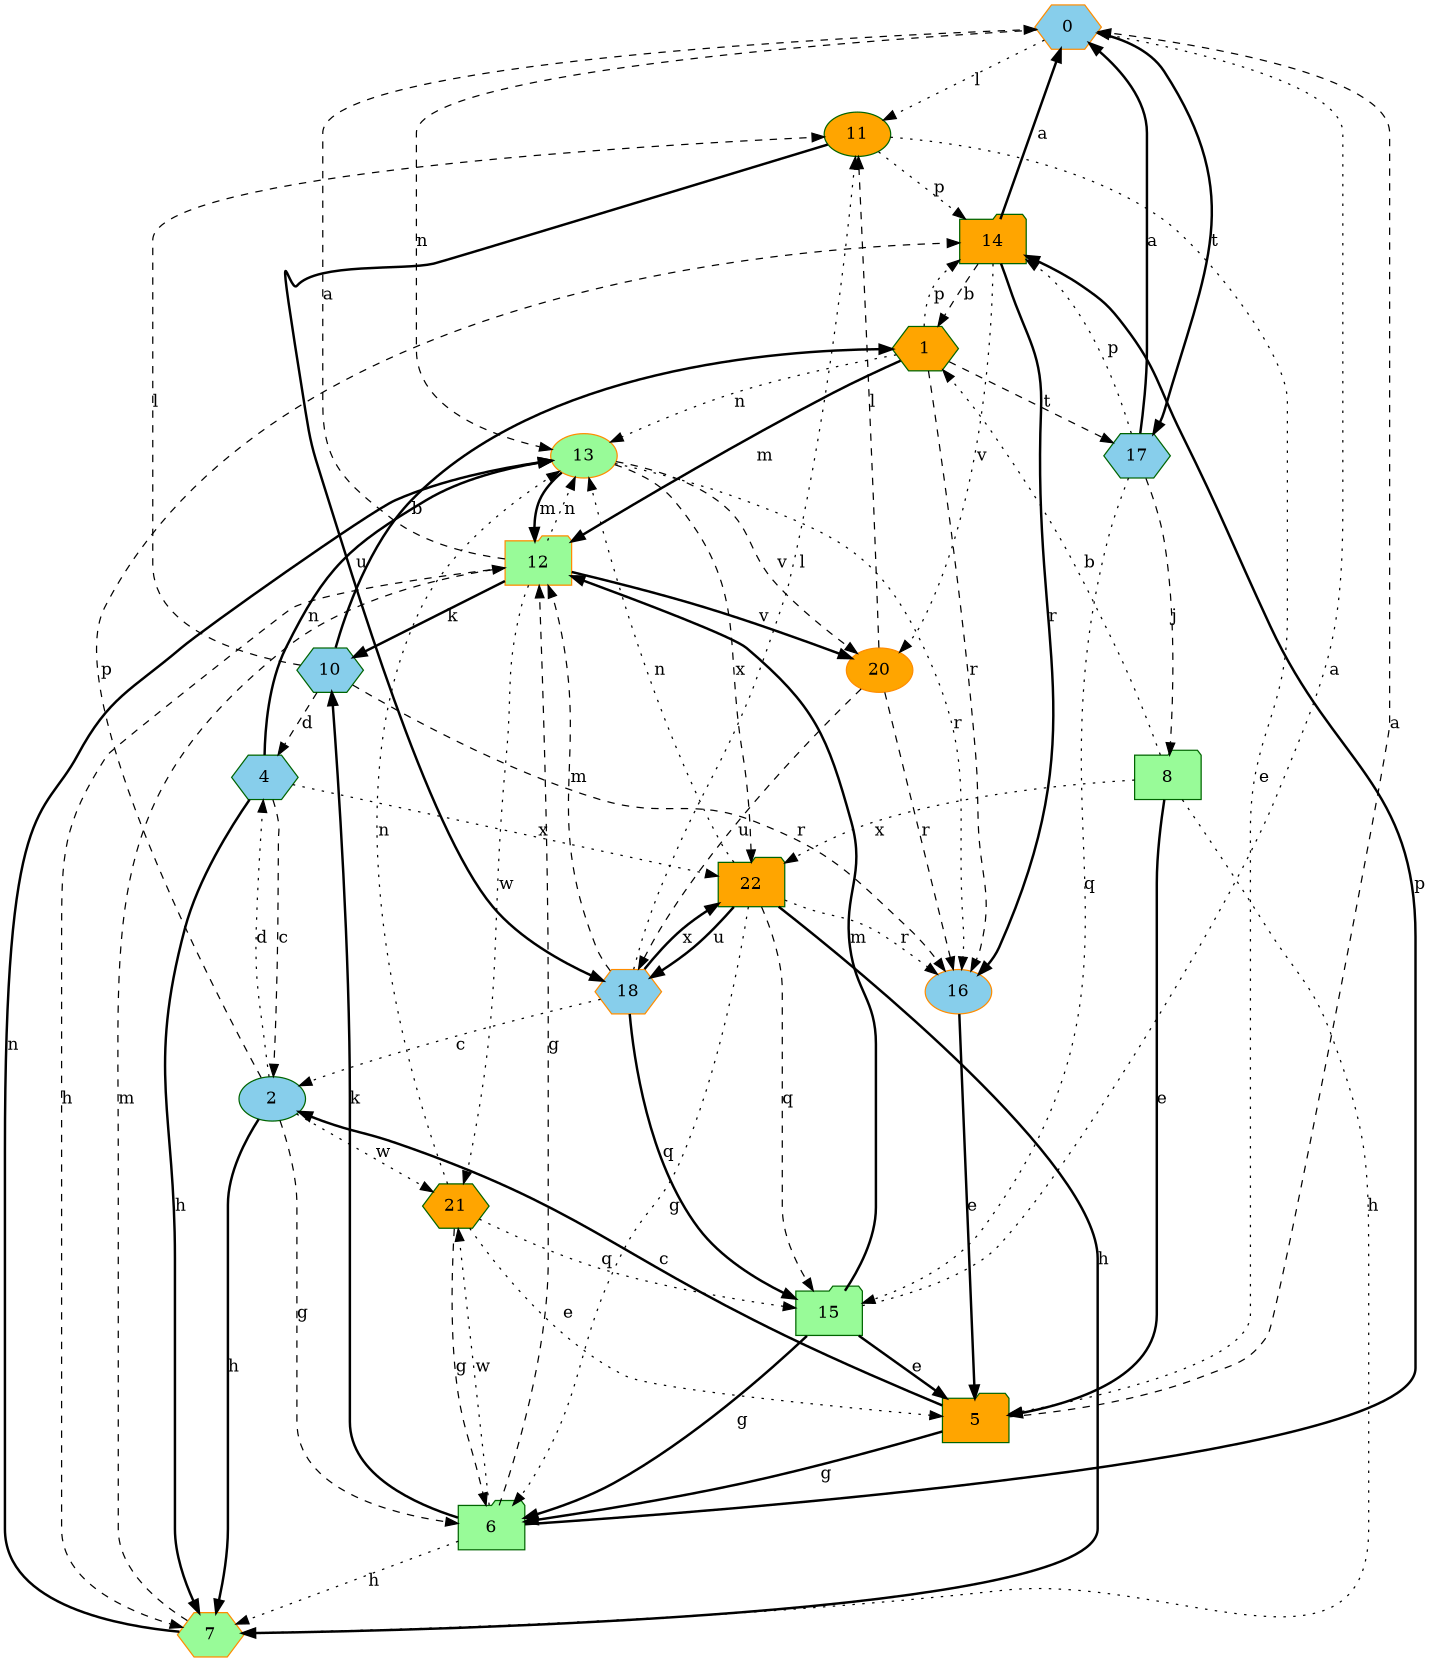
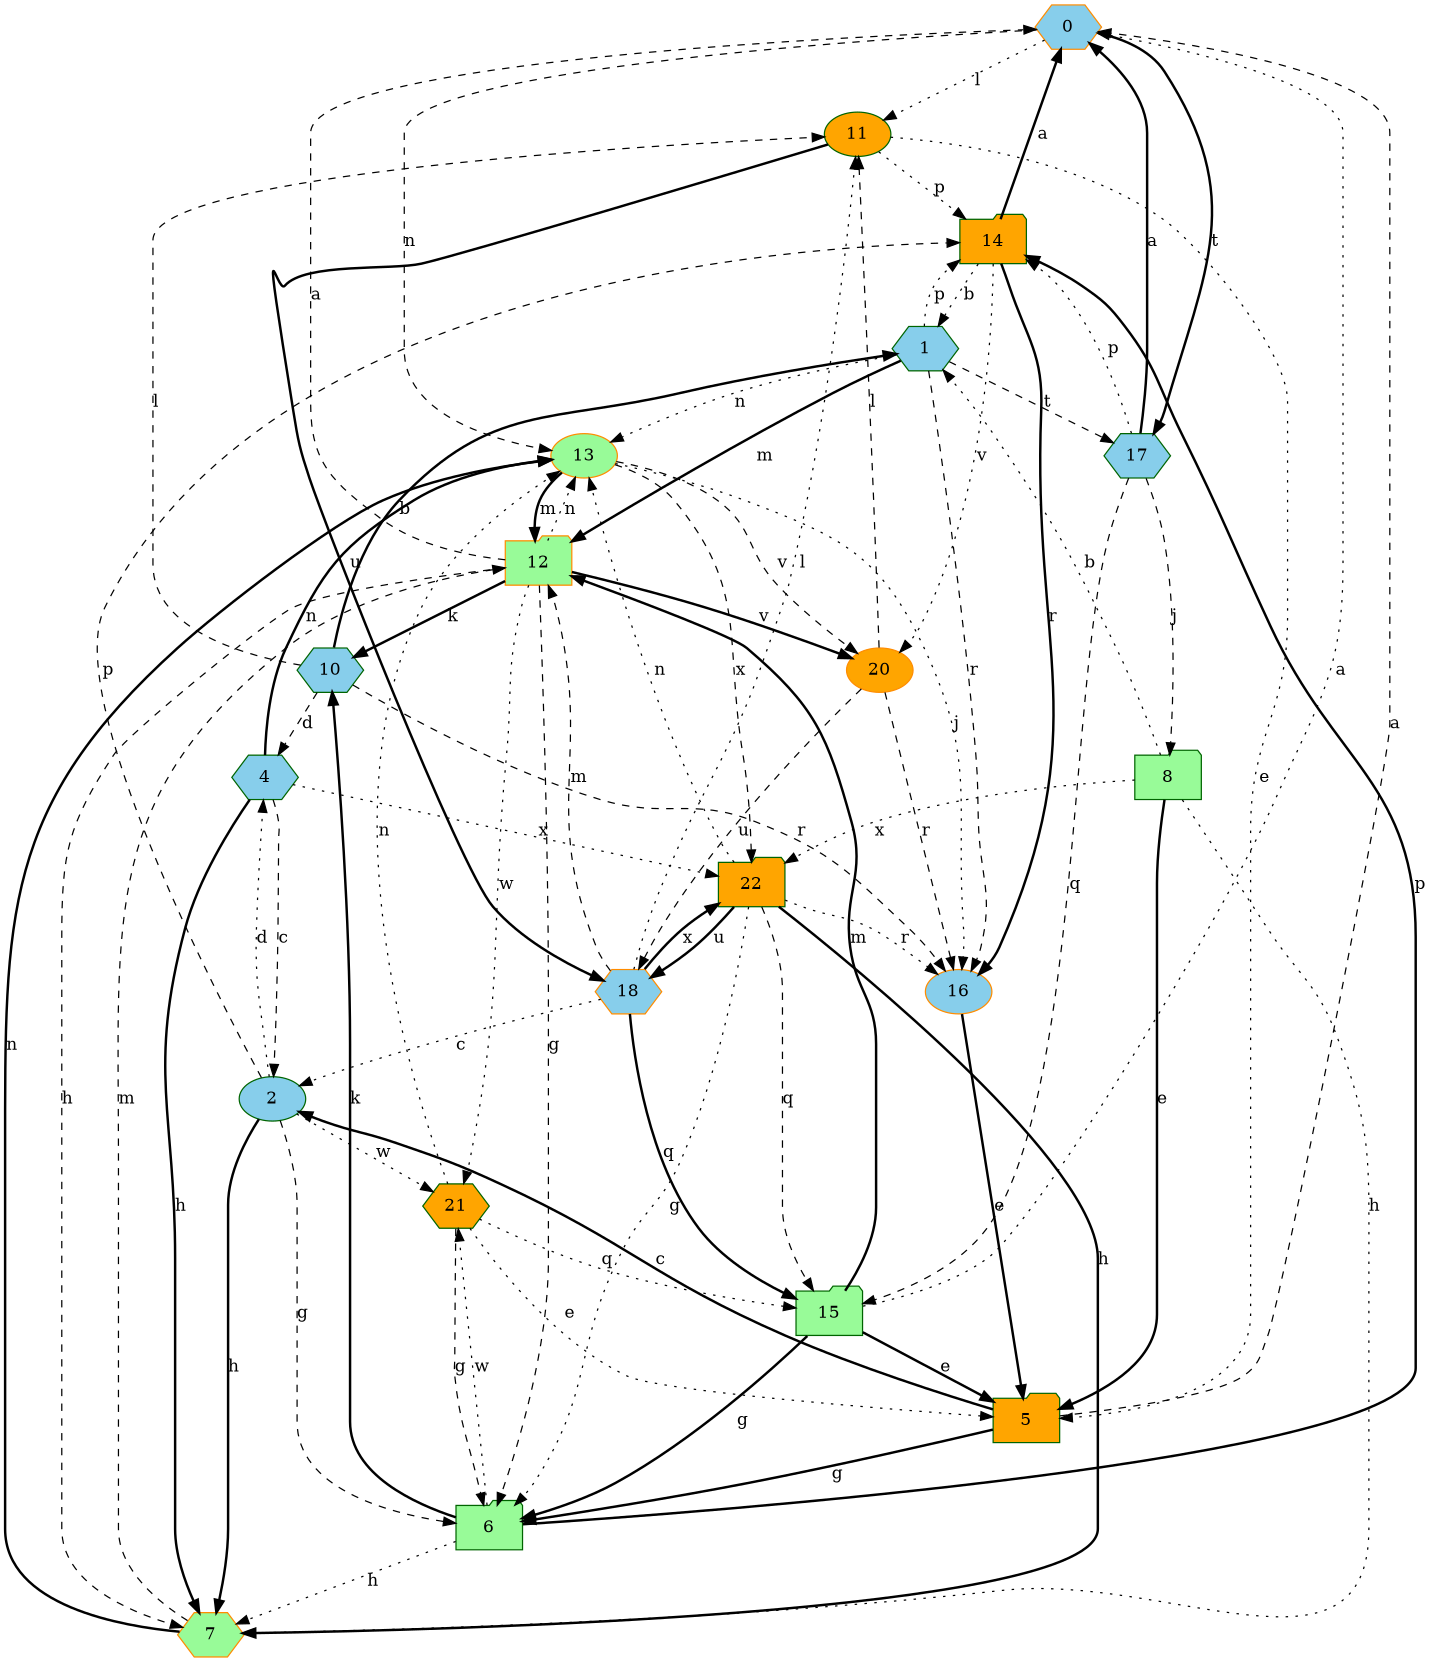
edge "14" -> "1": style dashed -> dotted
node "1": fillcolor orange -> skyblue
edge "13" -> "16": label "r" -> "j"
edge "17" -> "15": style dotted -> dashed
edge "6" -> "12": reversed
